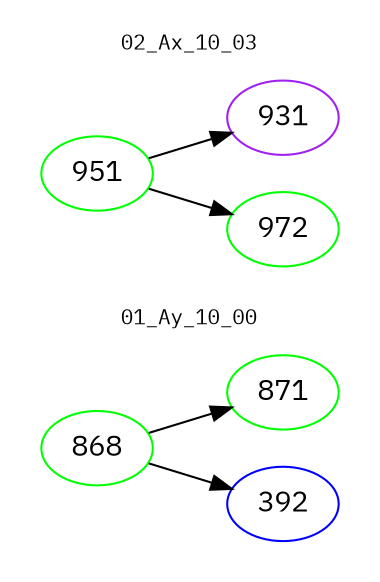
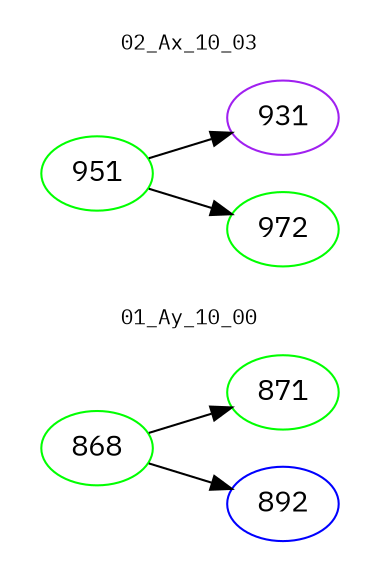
node "392": label "392" -> "892"
